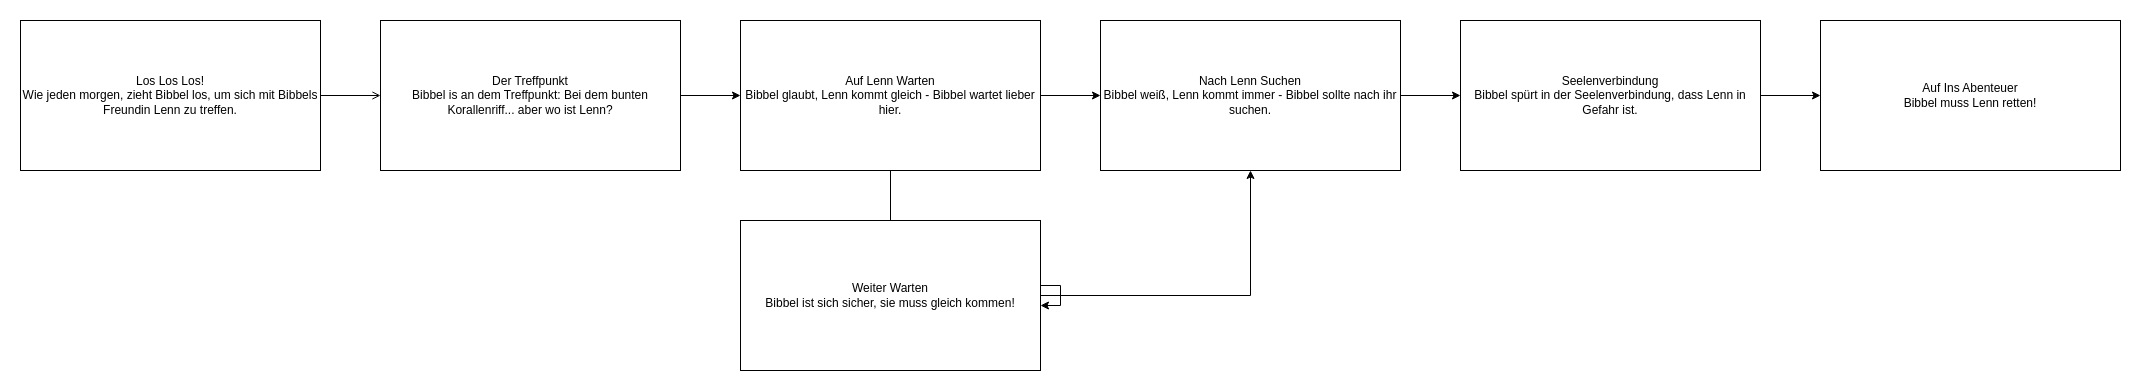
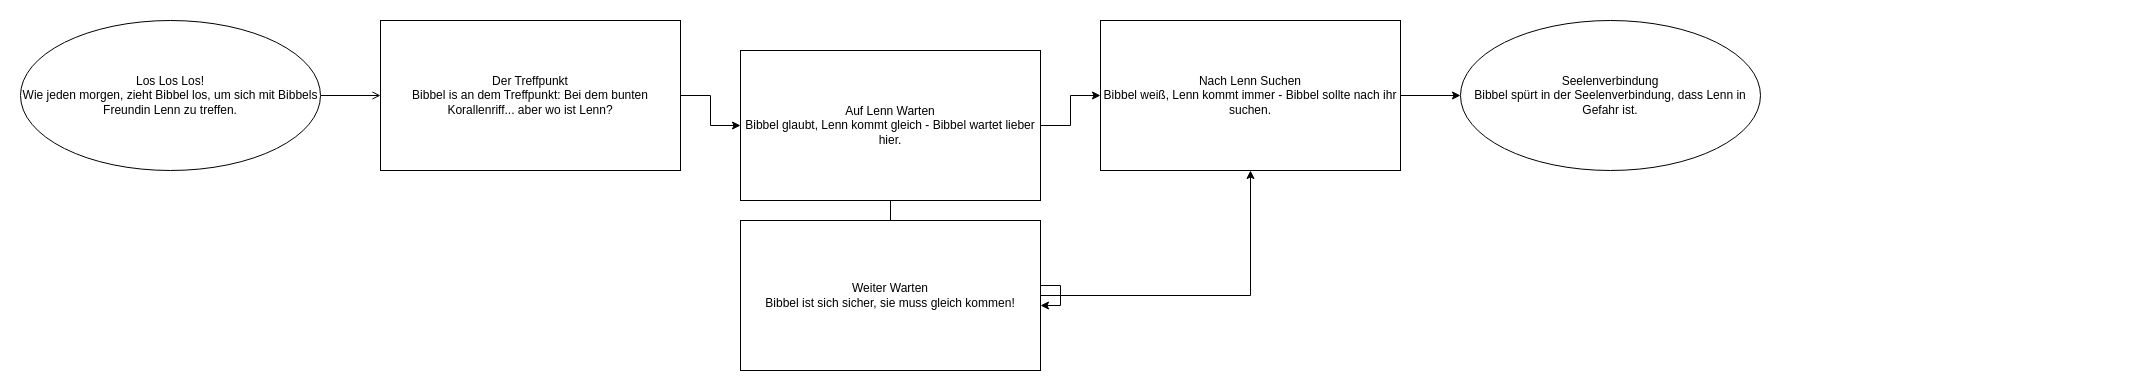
node "Los Los Los! Wie jeden morgen, zieht Bibbel los, um sich mit Bibbels Freundin Lenn zu treffen.": shape rectangle -> ellipse
node "Auf Lenn Warten Bibbel glaubt, Lenn kommt gleich - Bibbel wartet lieber hier.": moved (891, 96) -> (891, 126)
node "Seelenverbindung Bibbel spürt in der Seelenverbindung, dass Lenn in Gefahr ist.": shape rectangle -> ellipse
edge "Seelenverbindung Bibbel spürt in der Seelenverbindung, dass Lenn in Gefahr ist." -> "Auf Ins Abenteuer Bibbel muss Lenn retten!": removed
node "Auf Ins Abenteuer Bibbel muss Lenn retten!": removed
